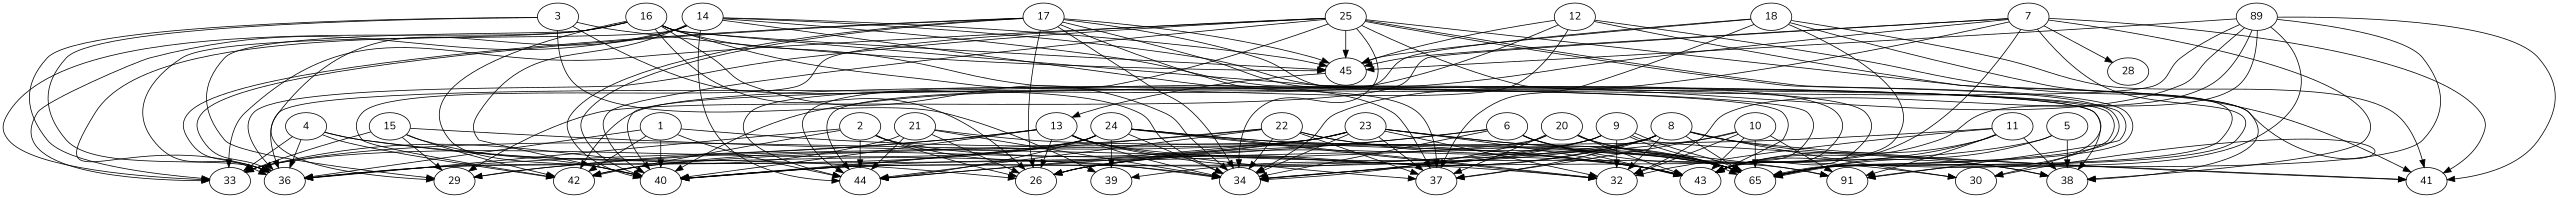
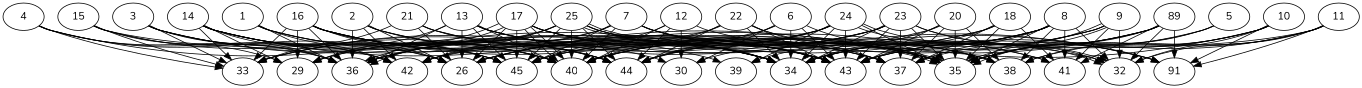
edge "3" -> "26": added
node "28": removed
edge "45" -> "13": reversed
node "65": label "65" -> "35"
